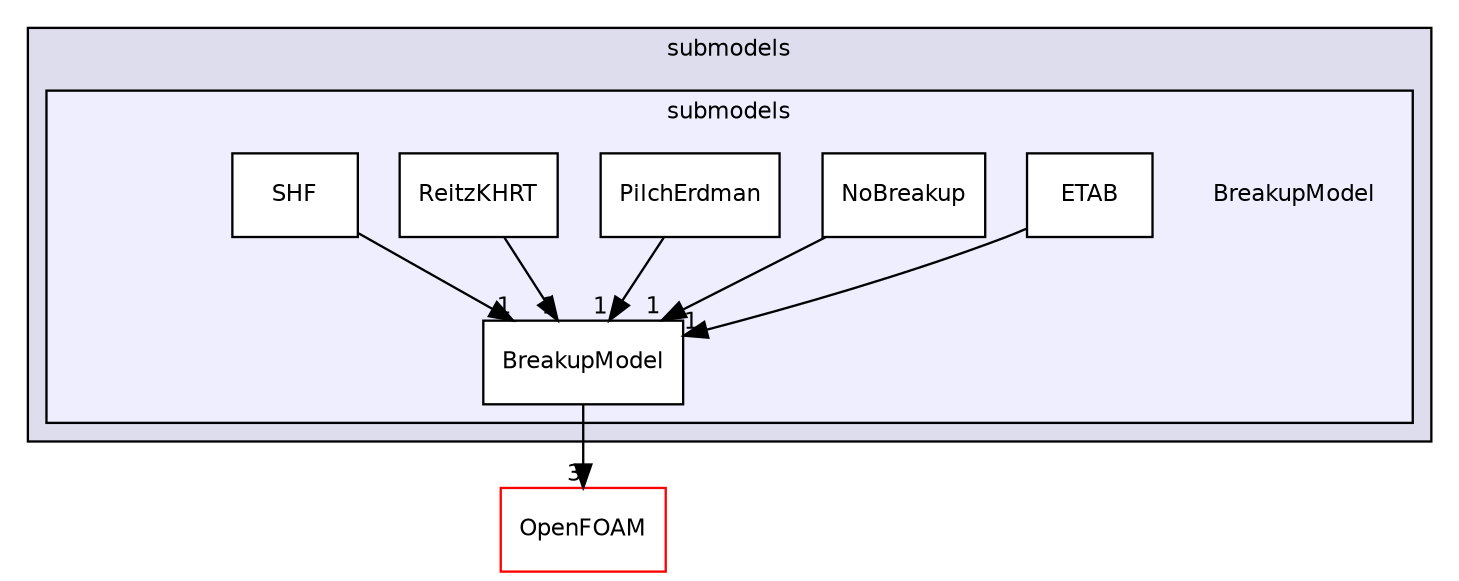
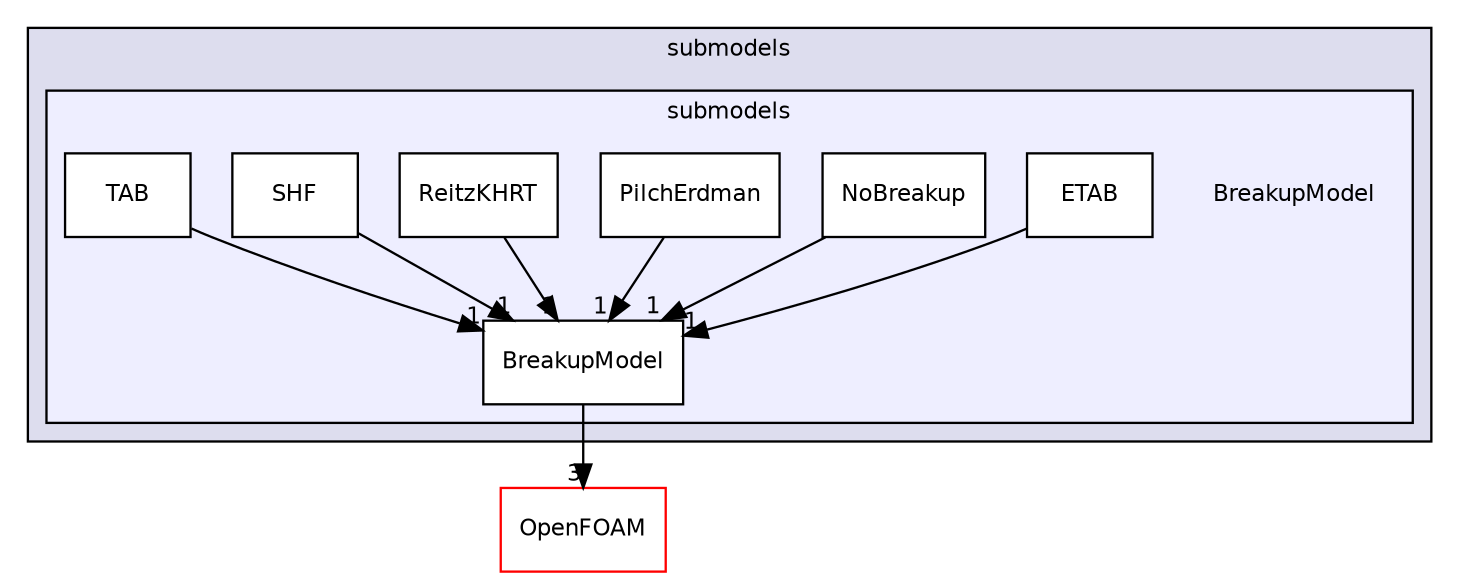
node "TAB": added
